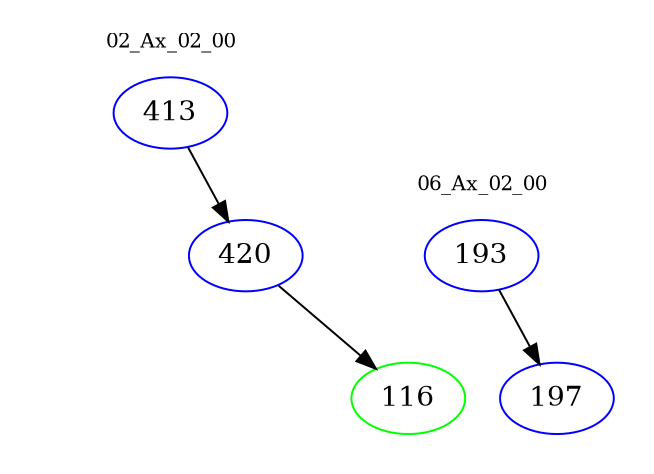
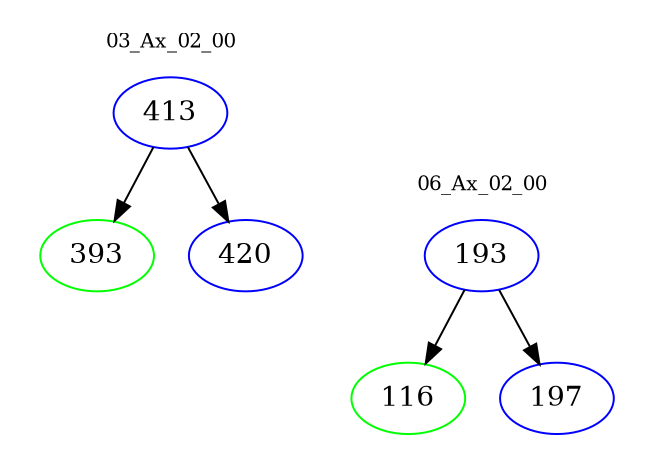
cluster "02_Ax_02_00": label "02_Ax_02_00" -> "03_Ax_02_00"
node "393": added
edge "420" -> "116": now "193" -> "116"
